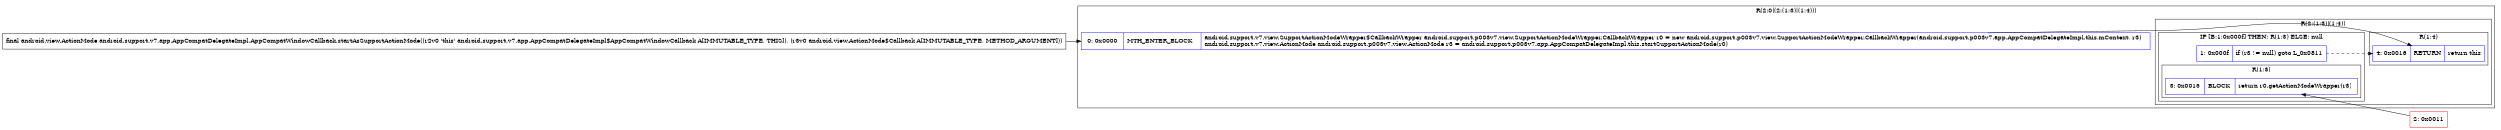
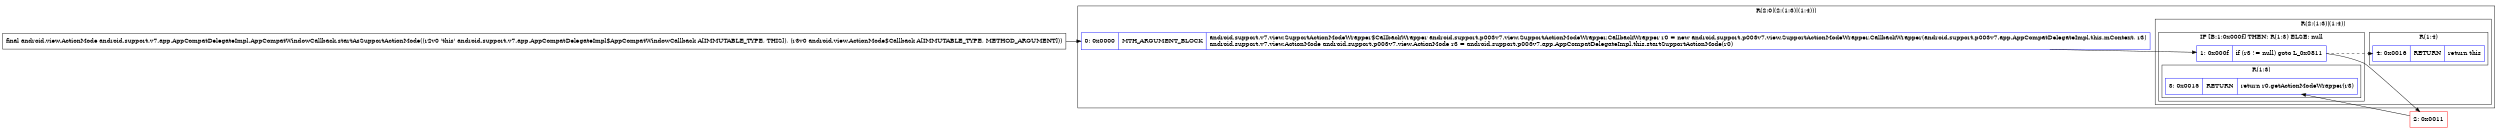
edge "0: 0x0000" -> "4: 0x0016": now "0: 0x0000" -> "1: 0x000f"
node "0: 0x0000": text "MTH_ENTER_BLOCK" -> "MTH_ARGUMENT_BLOCK"
edge "1: 0x000f" -> "2: 0x0011": added
node "3: 0x0015": text "BLOCK" -> "RETURN"
